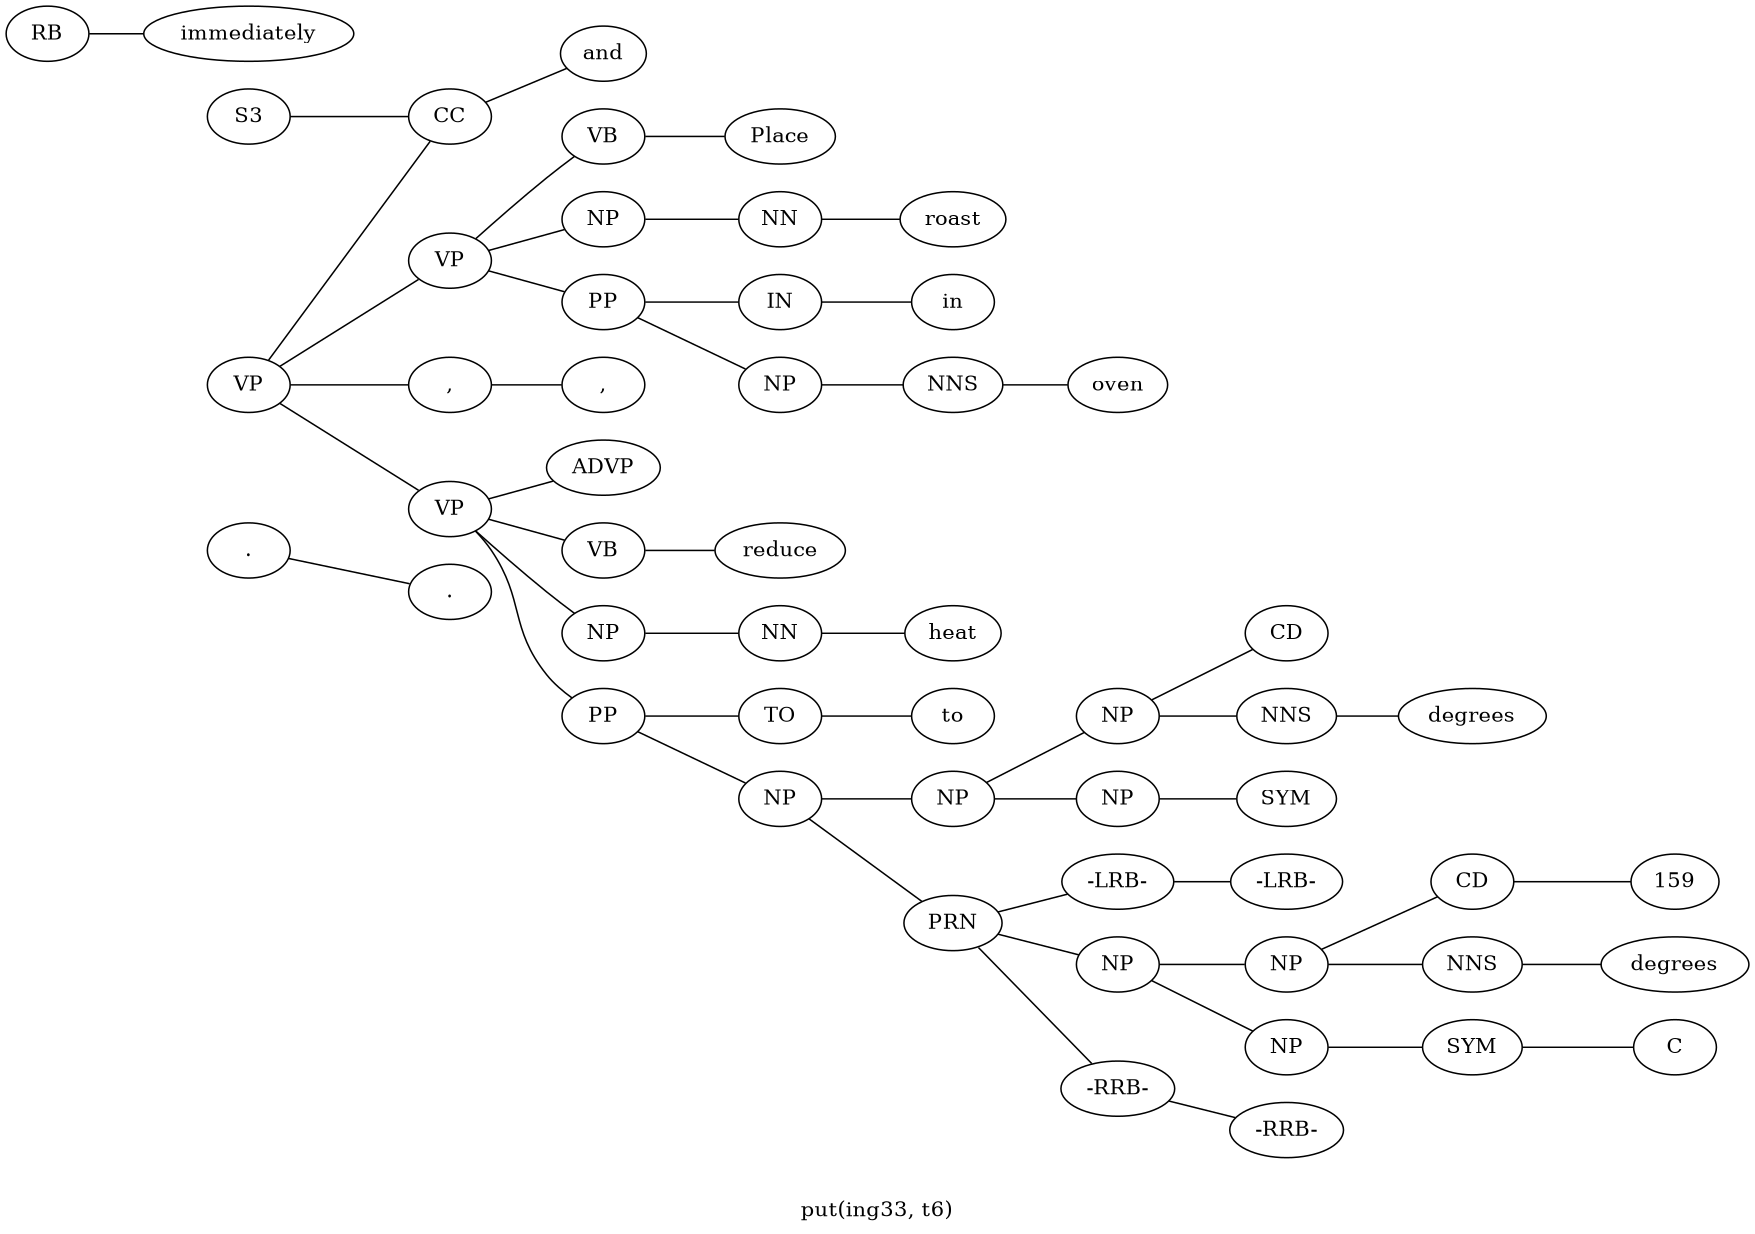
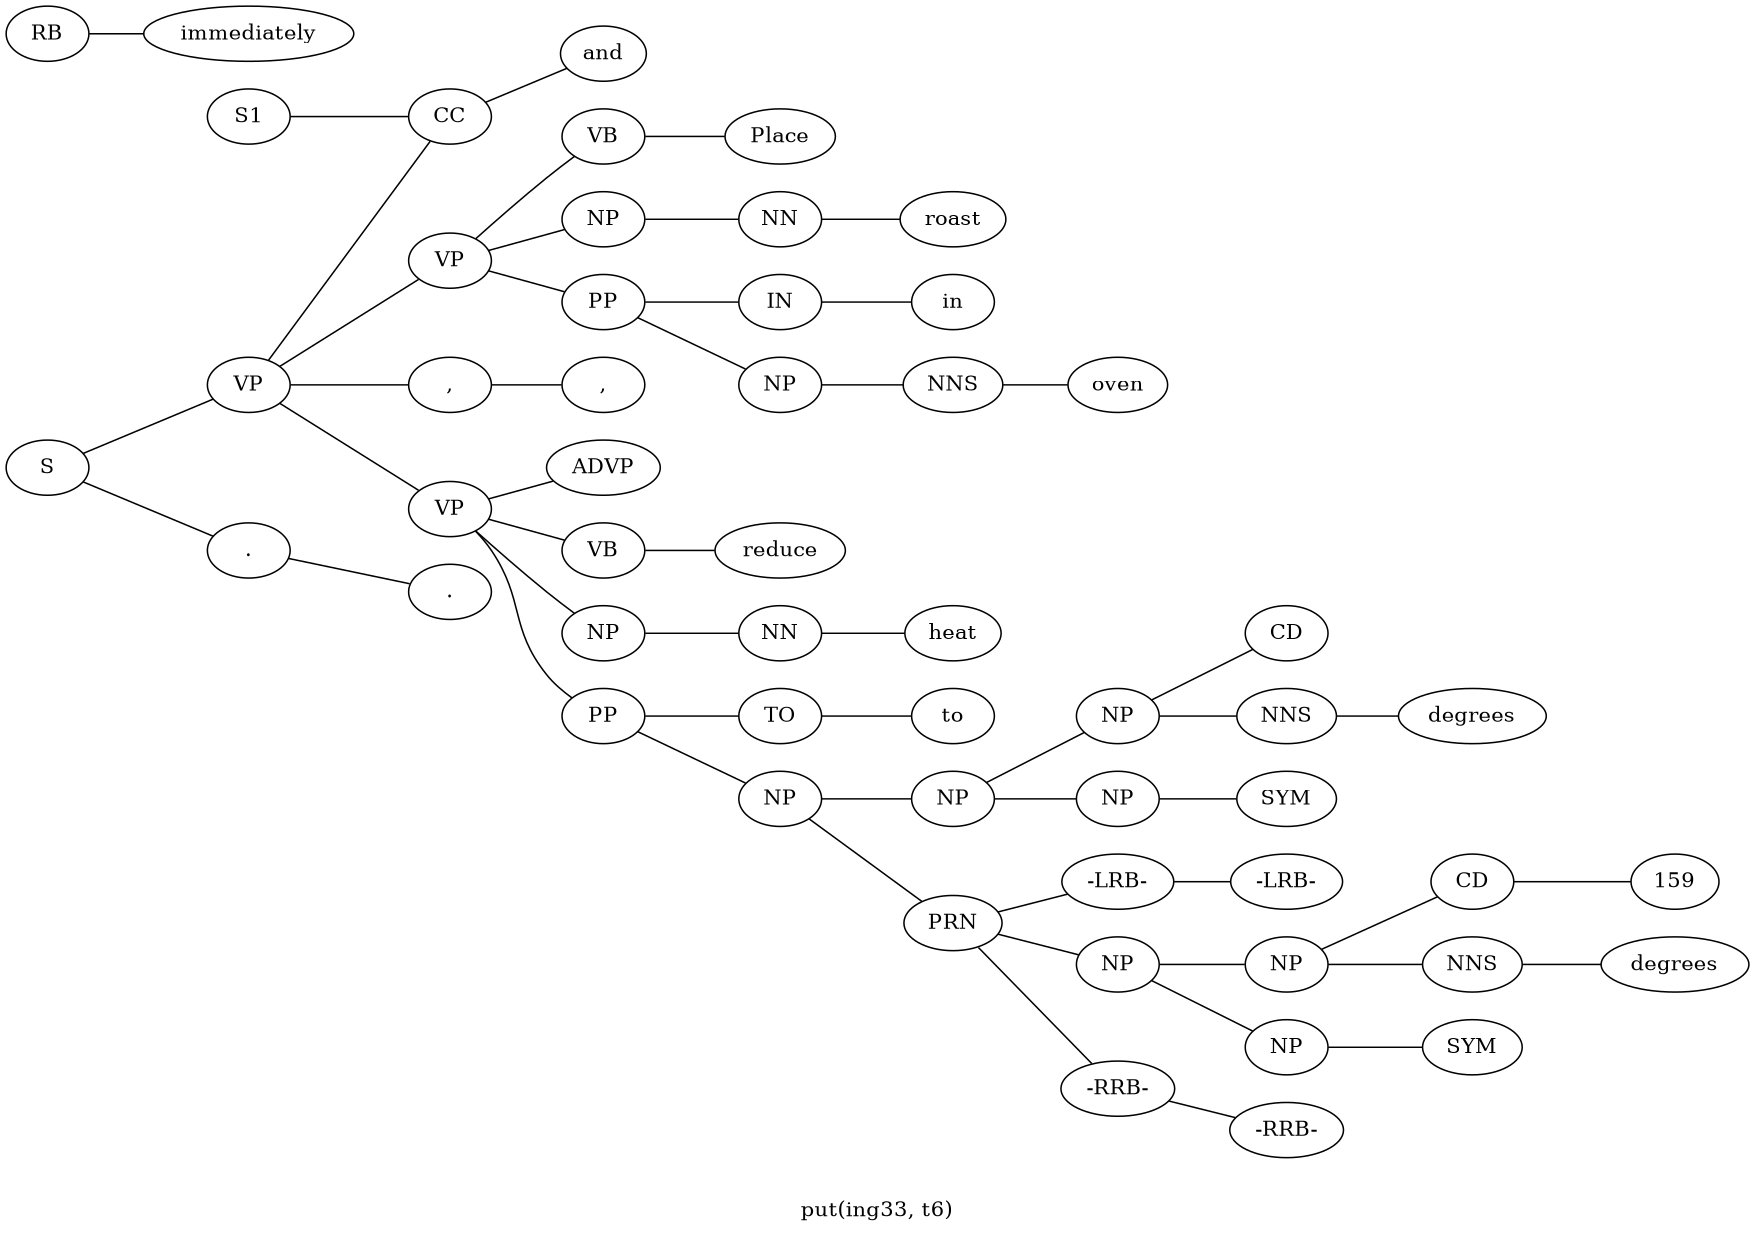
node "S3": label "S3" -> "S1"
node "S": added
node "C": removed
